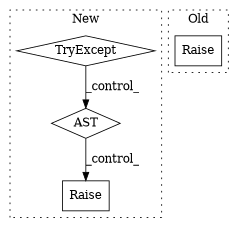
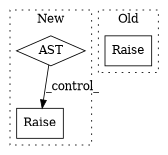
node "TryExcept": removed
